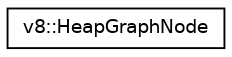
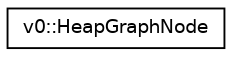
node "v8::HeapGraphNode": label "v8::HeapGraphNode" -> "v0::HeapGraphNode"
